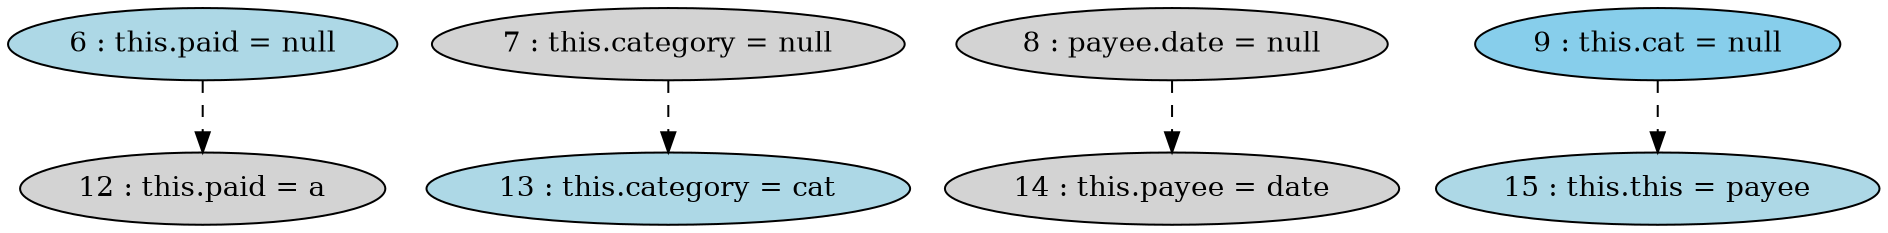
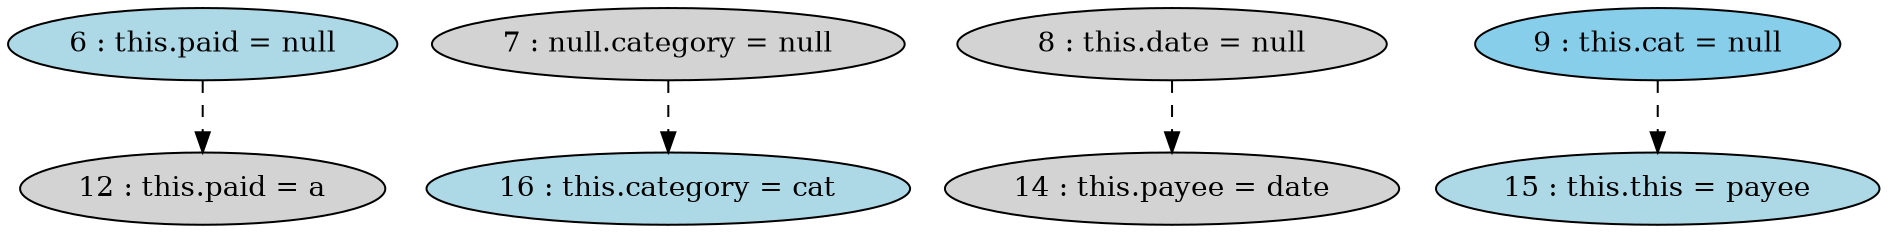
node "7 : this.category = null": label "7 : this.category = null" -> "7 : null.category = null"
node "8 : payee.date = null": label "8 : payee.date = null" -> "8 : this.date = null"
node "13 : this.category = cat": label "13 : this.category = cat" -> "16 : this.category = cat"
